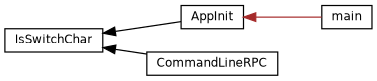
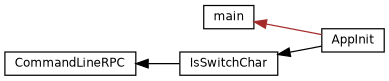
edge "main" -> "AppInit": reversed
edge "CommandLineRPC" -> "IsSwitchChar": reversed
